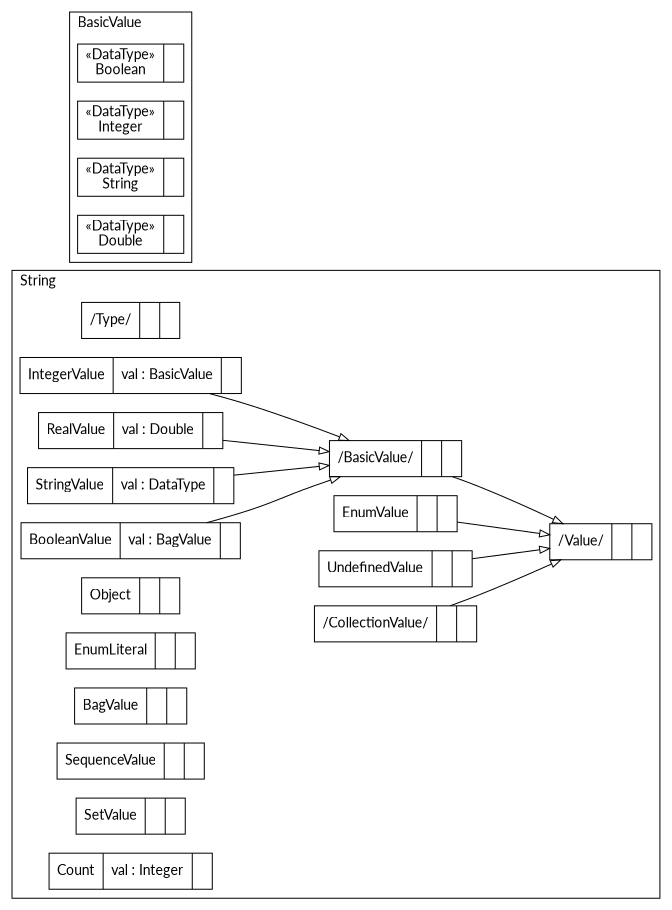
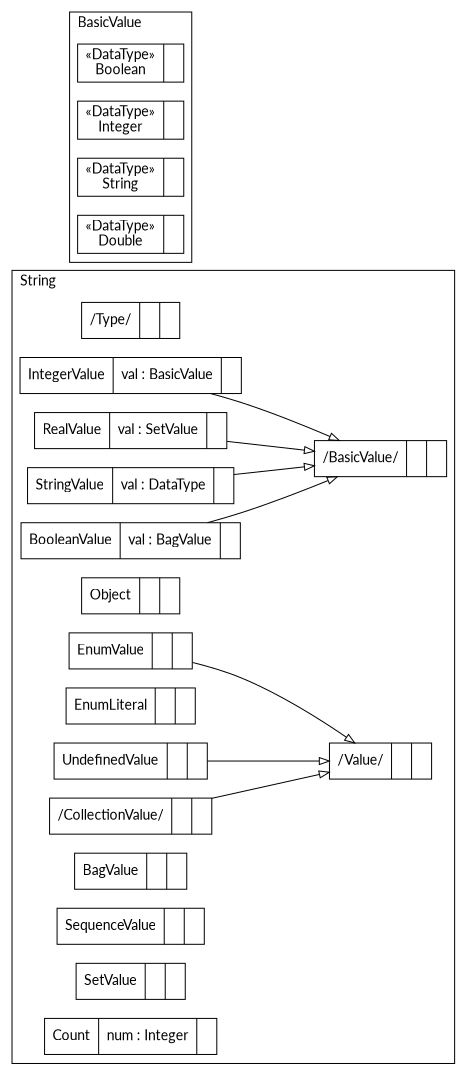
node "RealValue": text "val : Double" -> "val : SetValue"
edge "/BasicValue/" -> "/Value/": removed
node "Count": text "val : Integer" -> "num : Integer"
